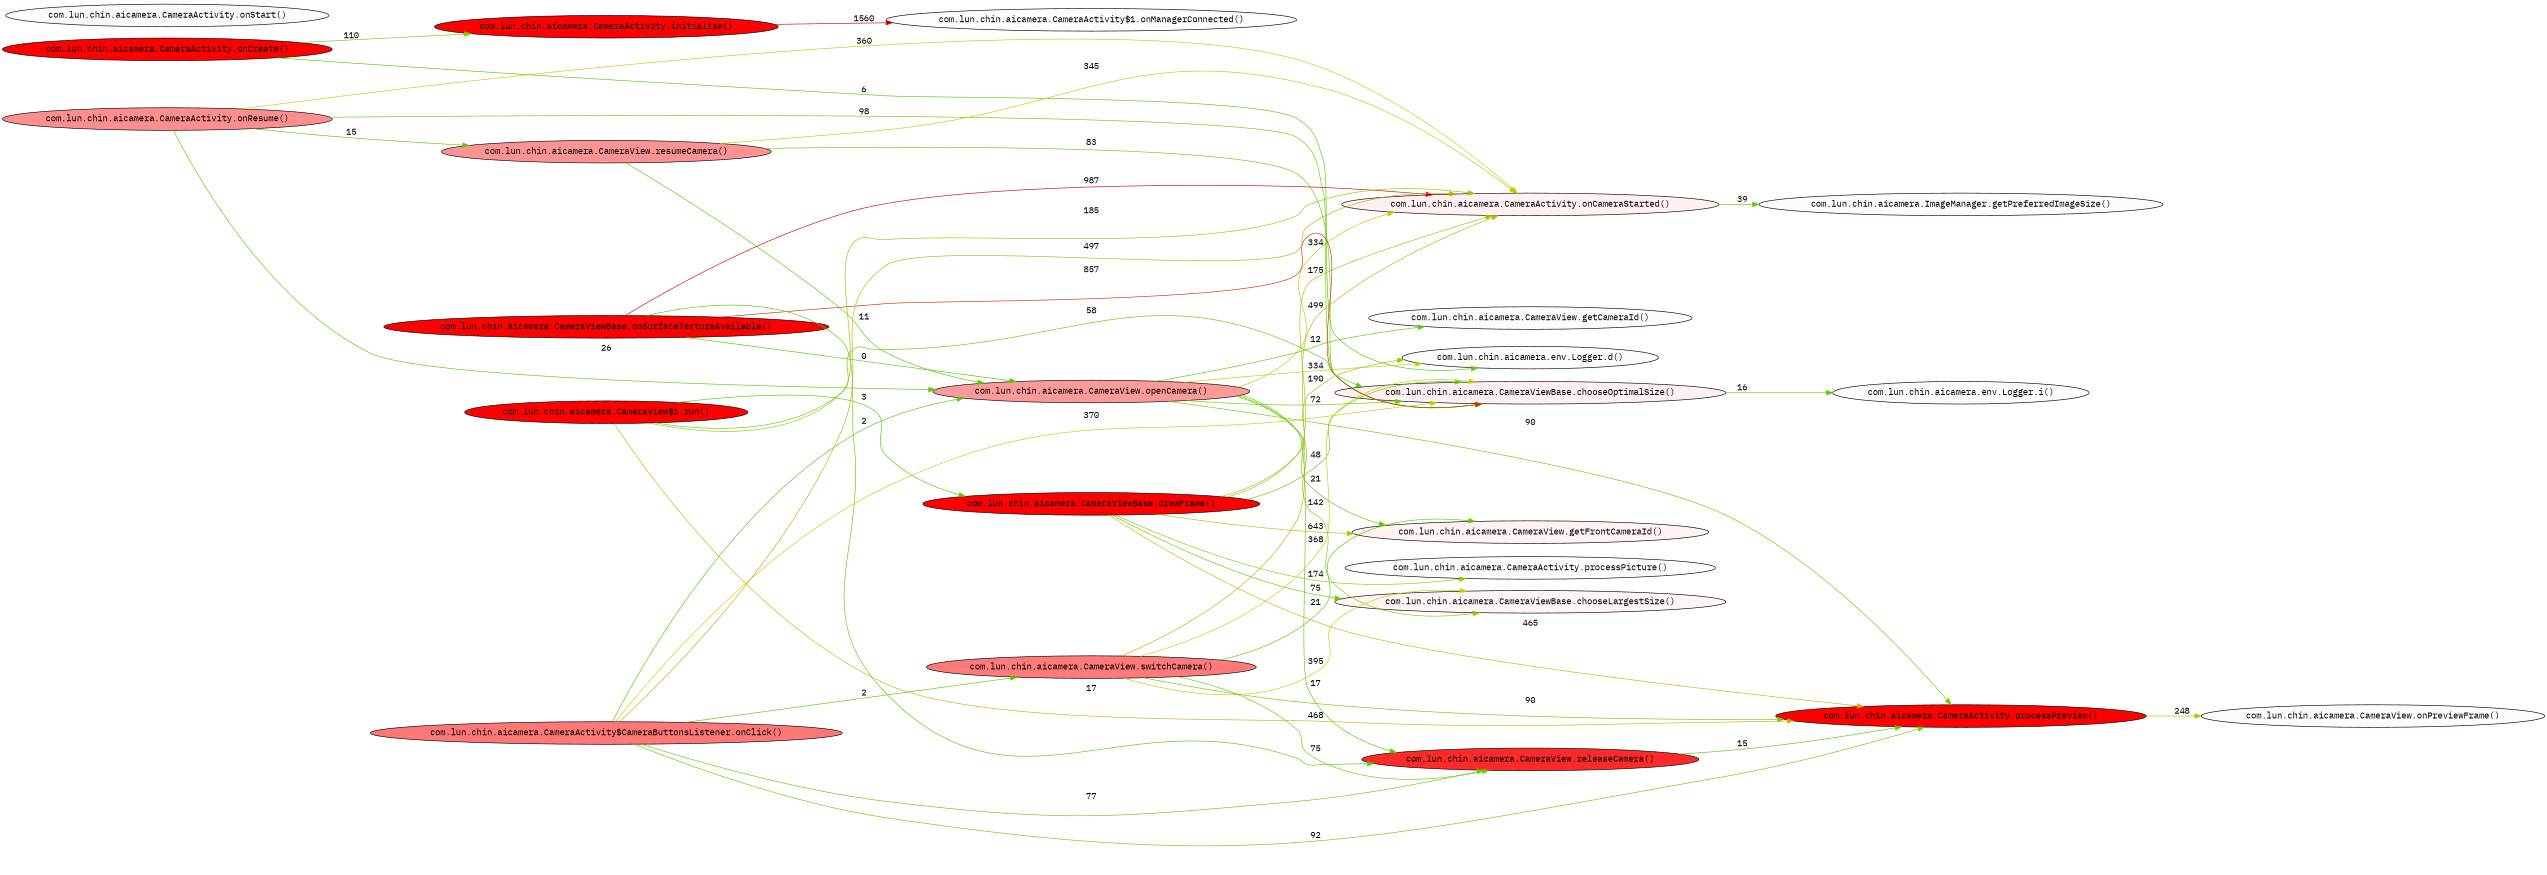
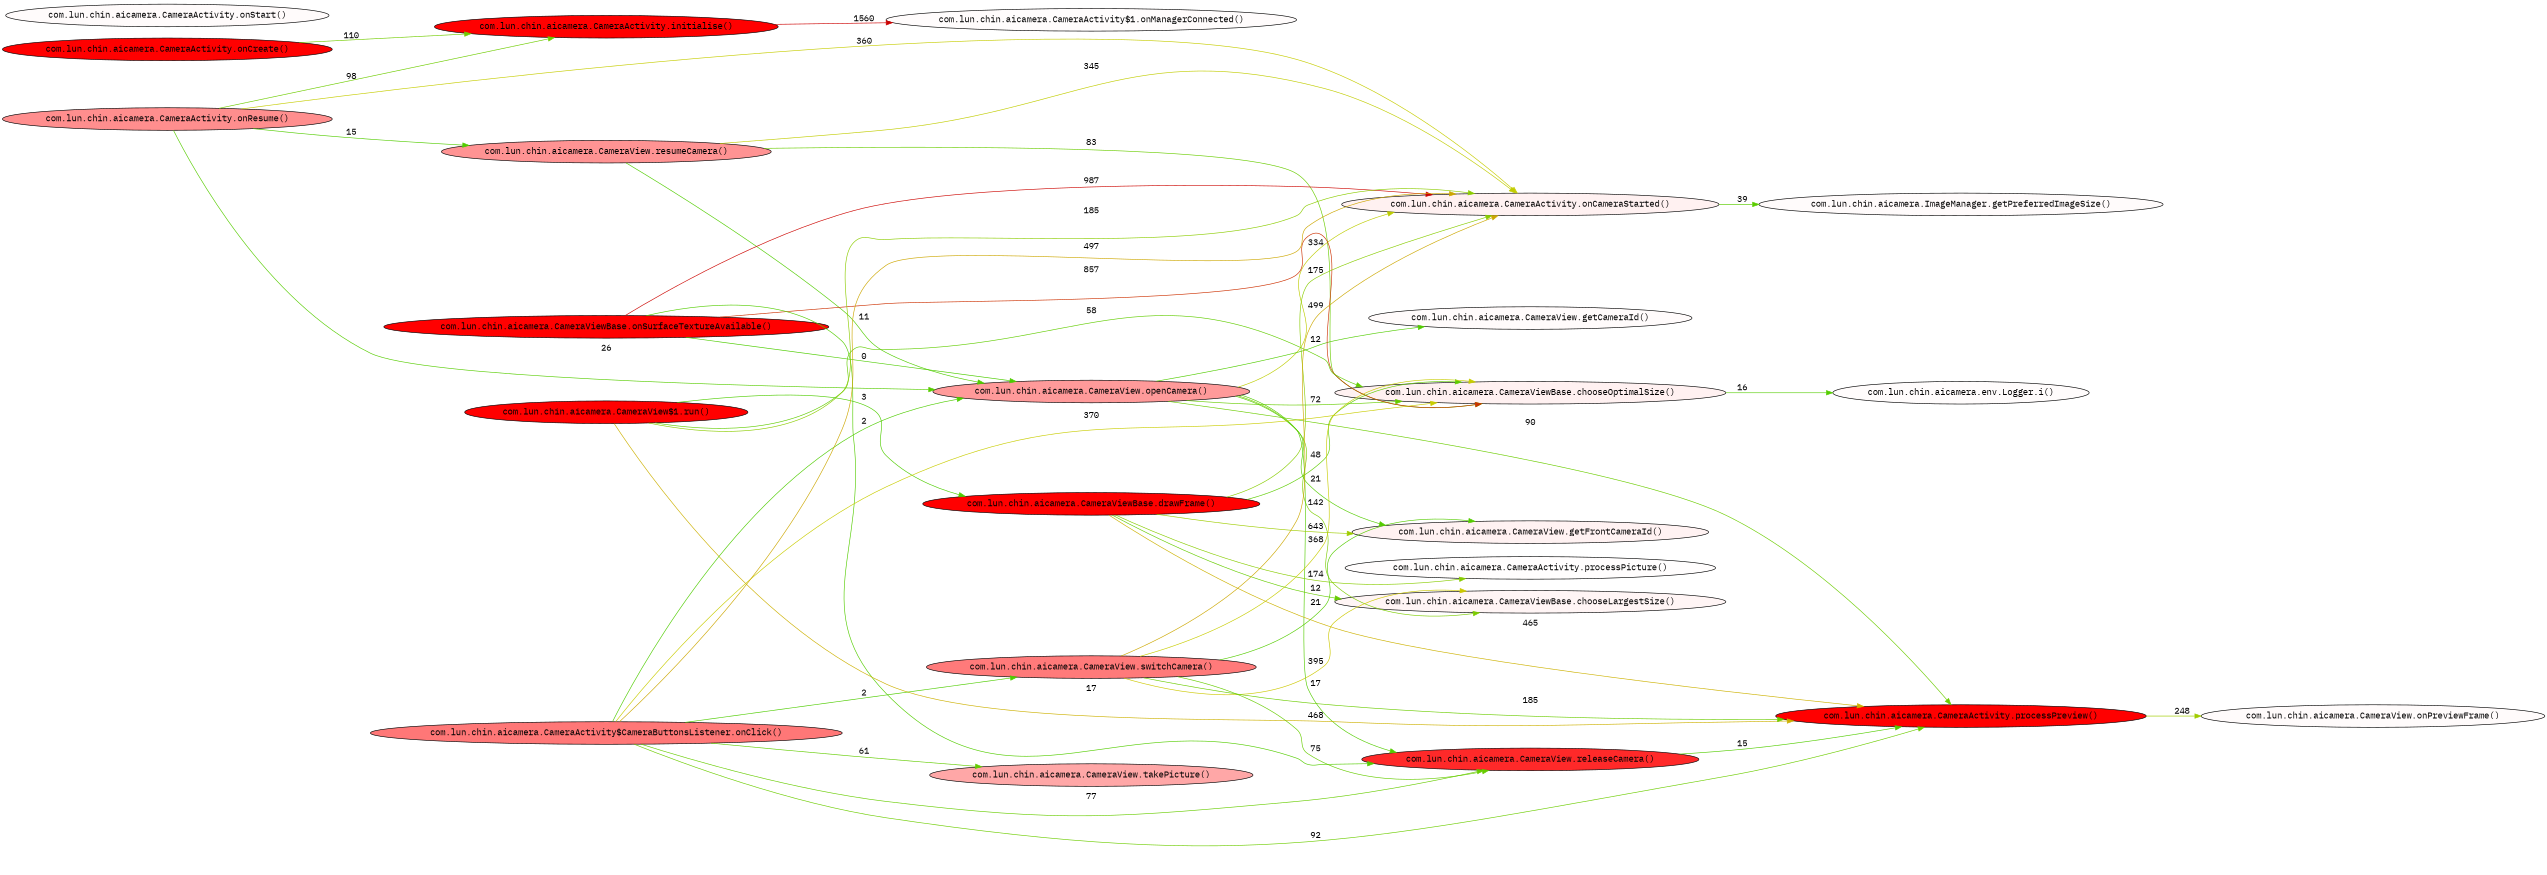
edge "com.lun.chin.aicamera.CameraActivity.onResume()" -> "com.lun.chin.aicamera.CameraViewBase.chooseOptimalSize()": now "com.lun.chin.aicamera.CameraActivity.onResume()" -> "com.lun.chin.aicamera.CameraActivity.initialise()"
node "com.lun.chin.aicamera.env.Logger.d()": removed
edge "com.lun.chin.aicamera.CameraViewBase.drawFrame()" -> "com.lun.chin.aicamera.CameraViewBase.chooseLargestSize()": label "75" -> "12"
edge "com.lun.chin.aicamera.CameraView.switchCamera()" -> "com.lun.chin.aicamera.CameraActivity.processPreview()": label "90" -> "185"
node "com.lun.chin.aicamera.CameraView.takePicture()": added
